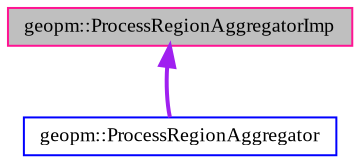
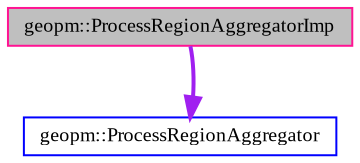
edge "geopm::ProcessRegionAggregator" -> "geopm::ProcessRegionAggregatorImp": reversed
